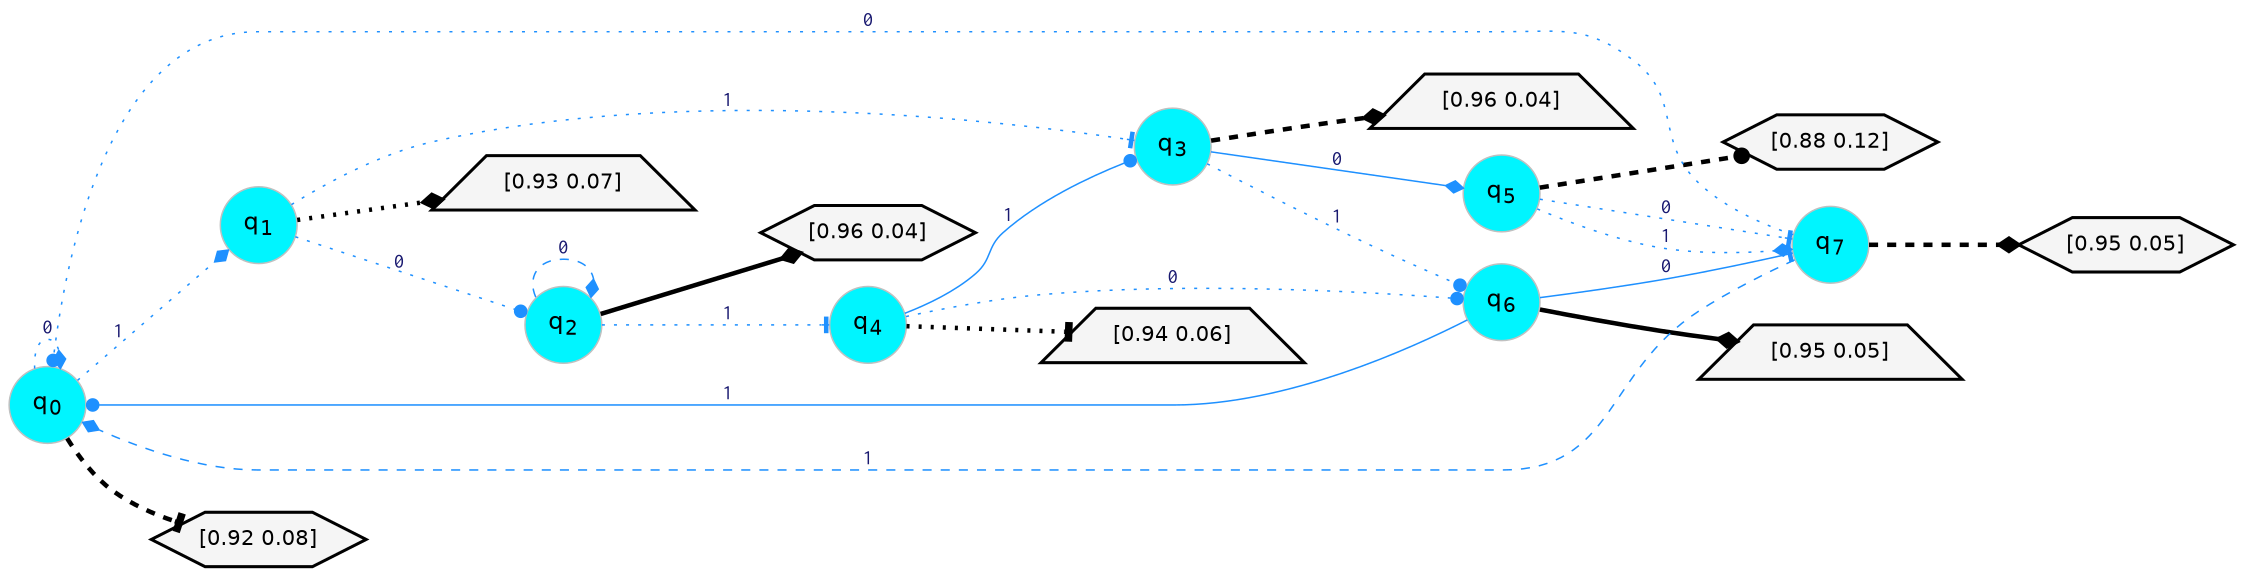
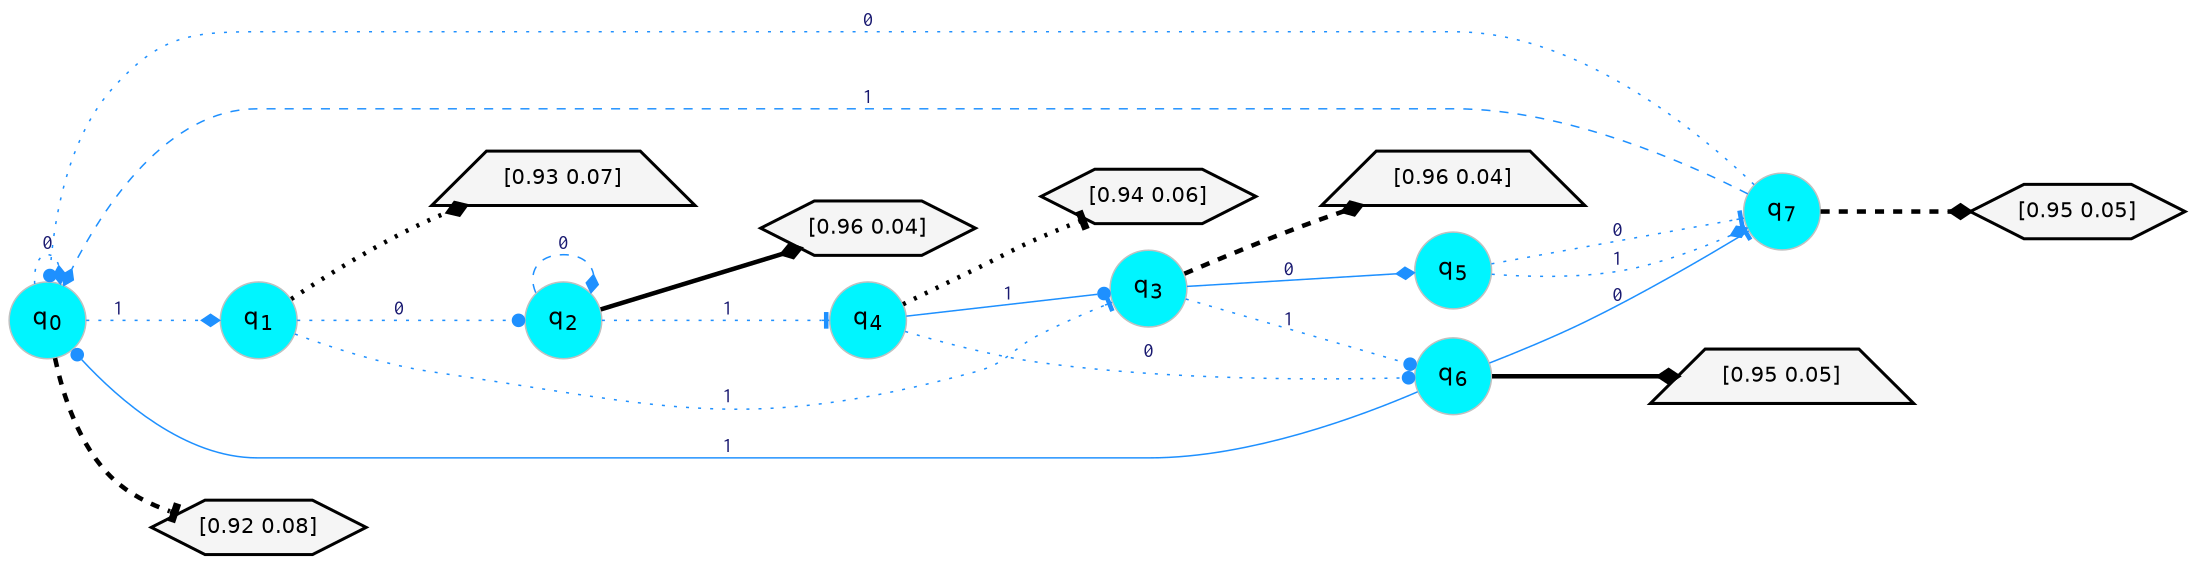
node "[0.88 0.12]": removed
node "[0.94 0.06]": shape trapezium -> hexagon
